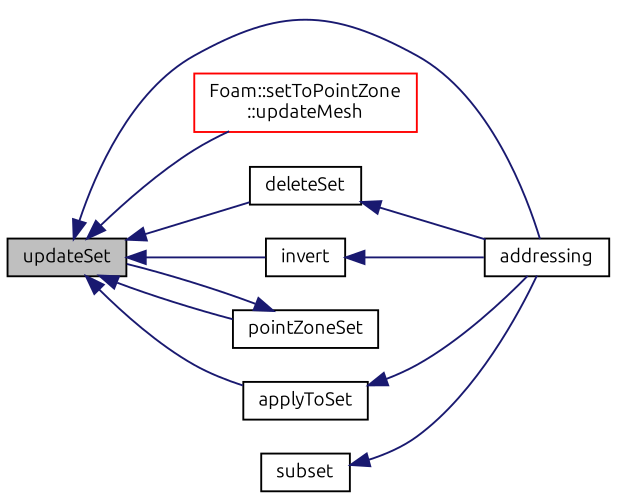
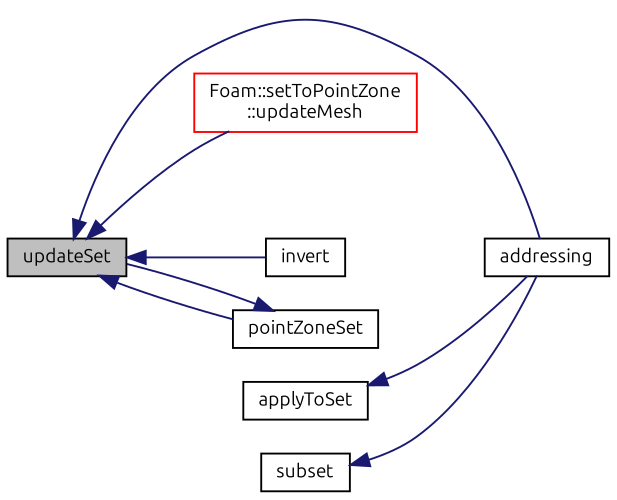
node "deleteSet": removed
edge "addressing" -> "invert": removed
edge "applyToSet" -> "updateSet": removed
